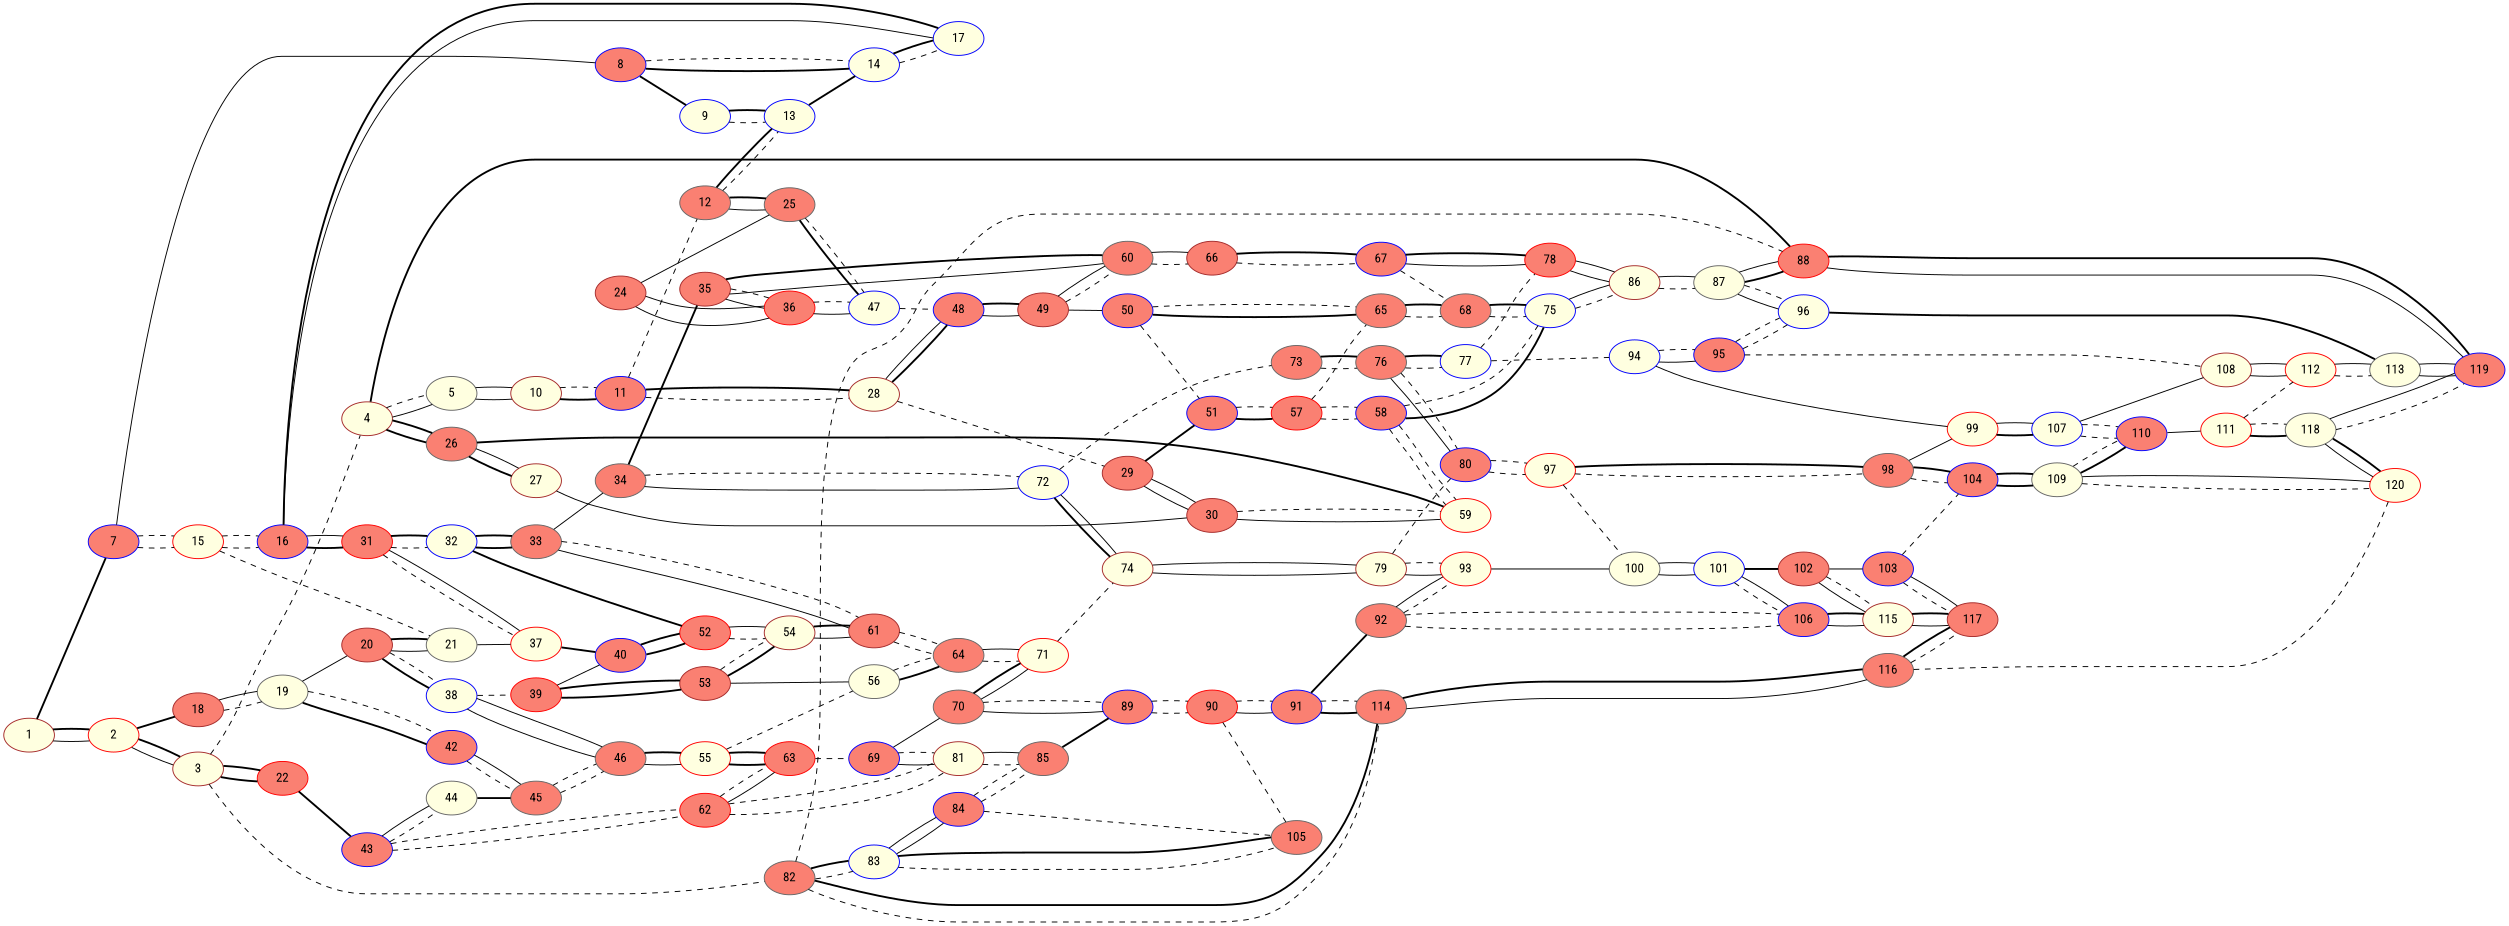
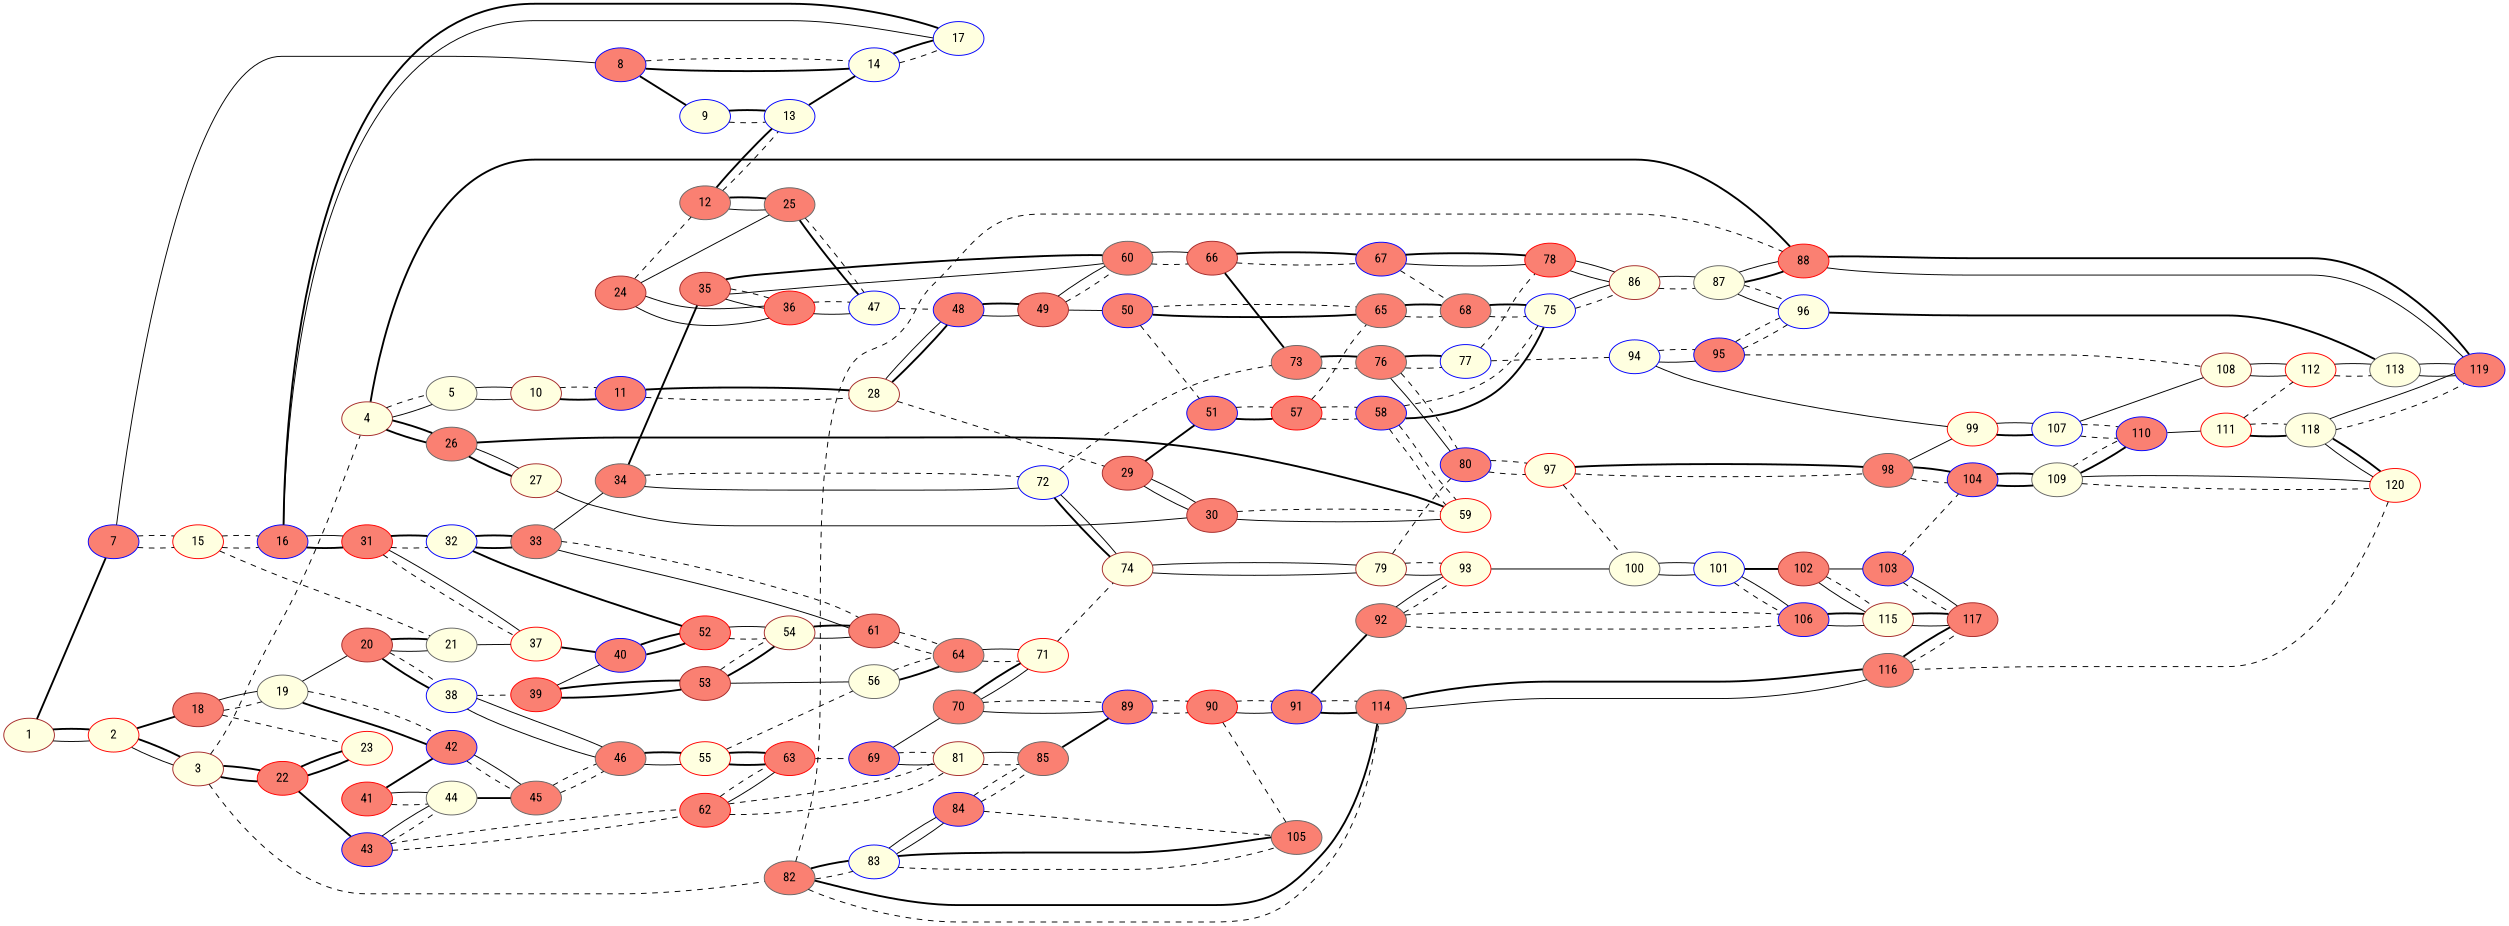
edge "12" -- "11": now "12" -- "24"
edge "66" -- "73": added
node "23": added
node "41": added
